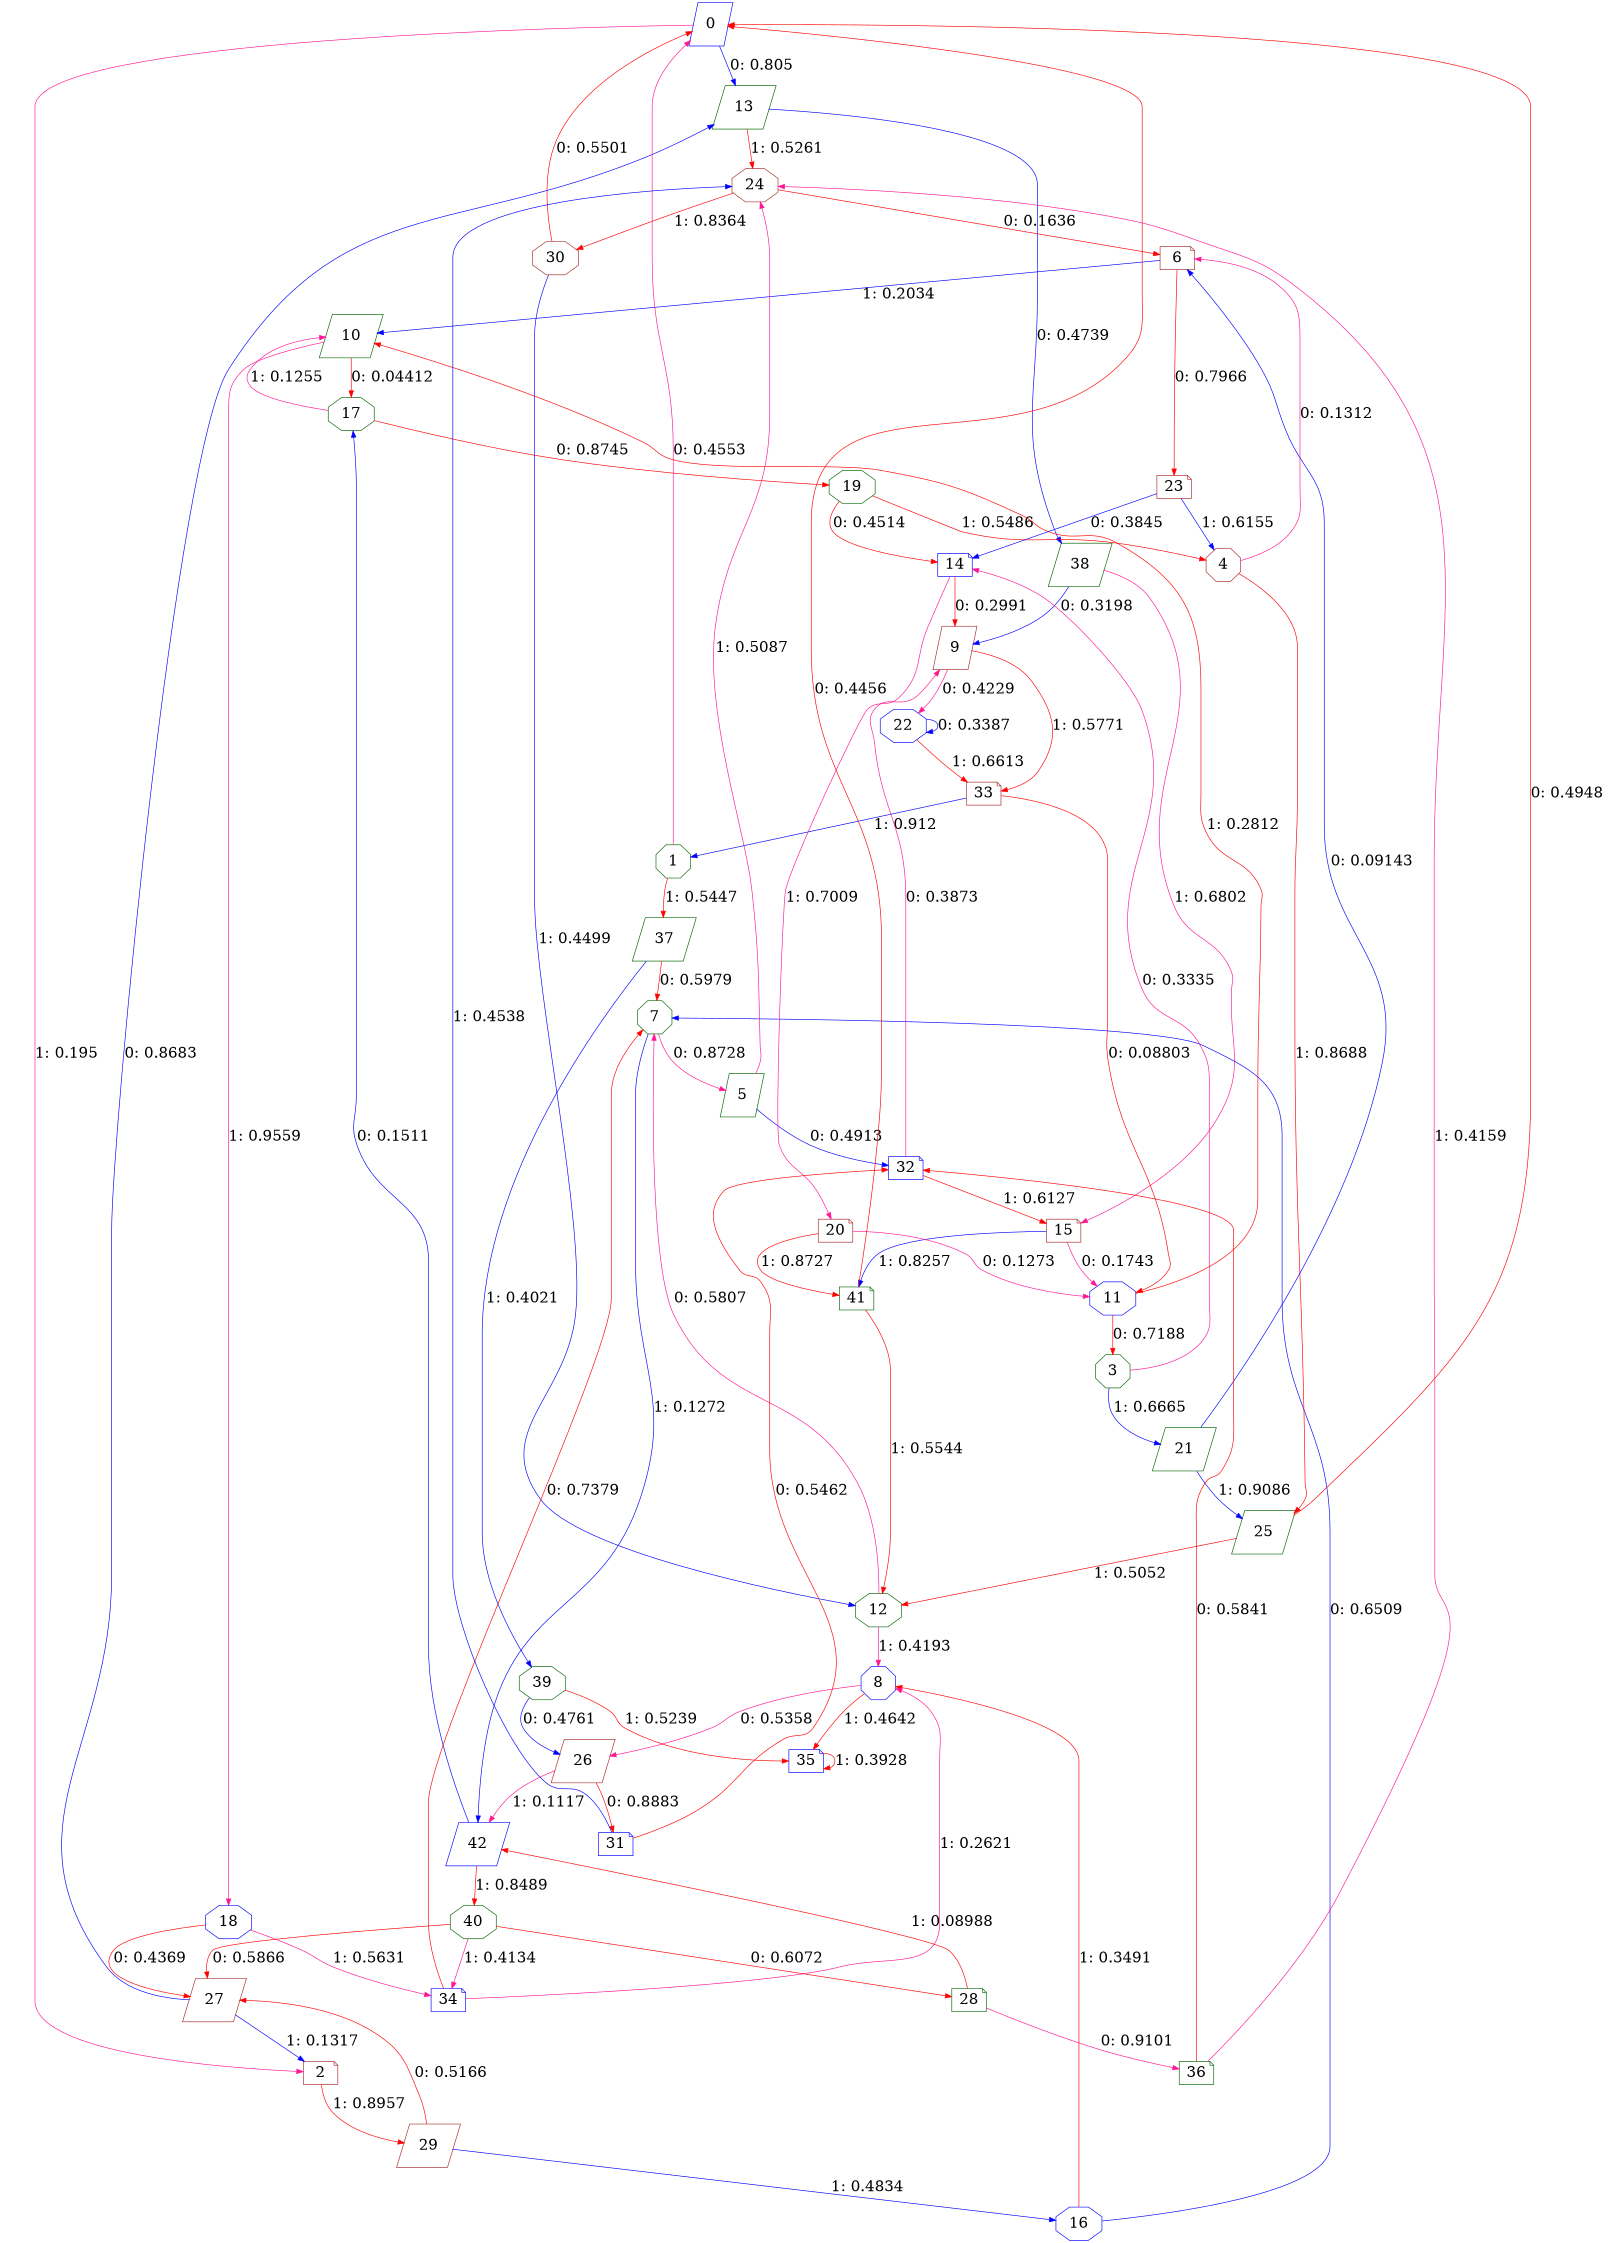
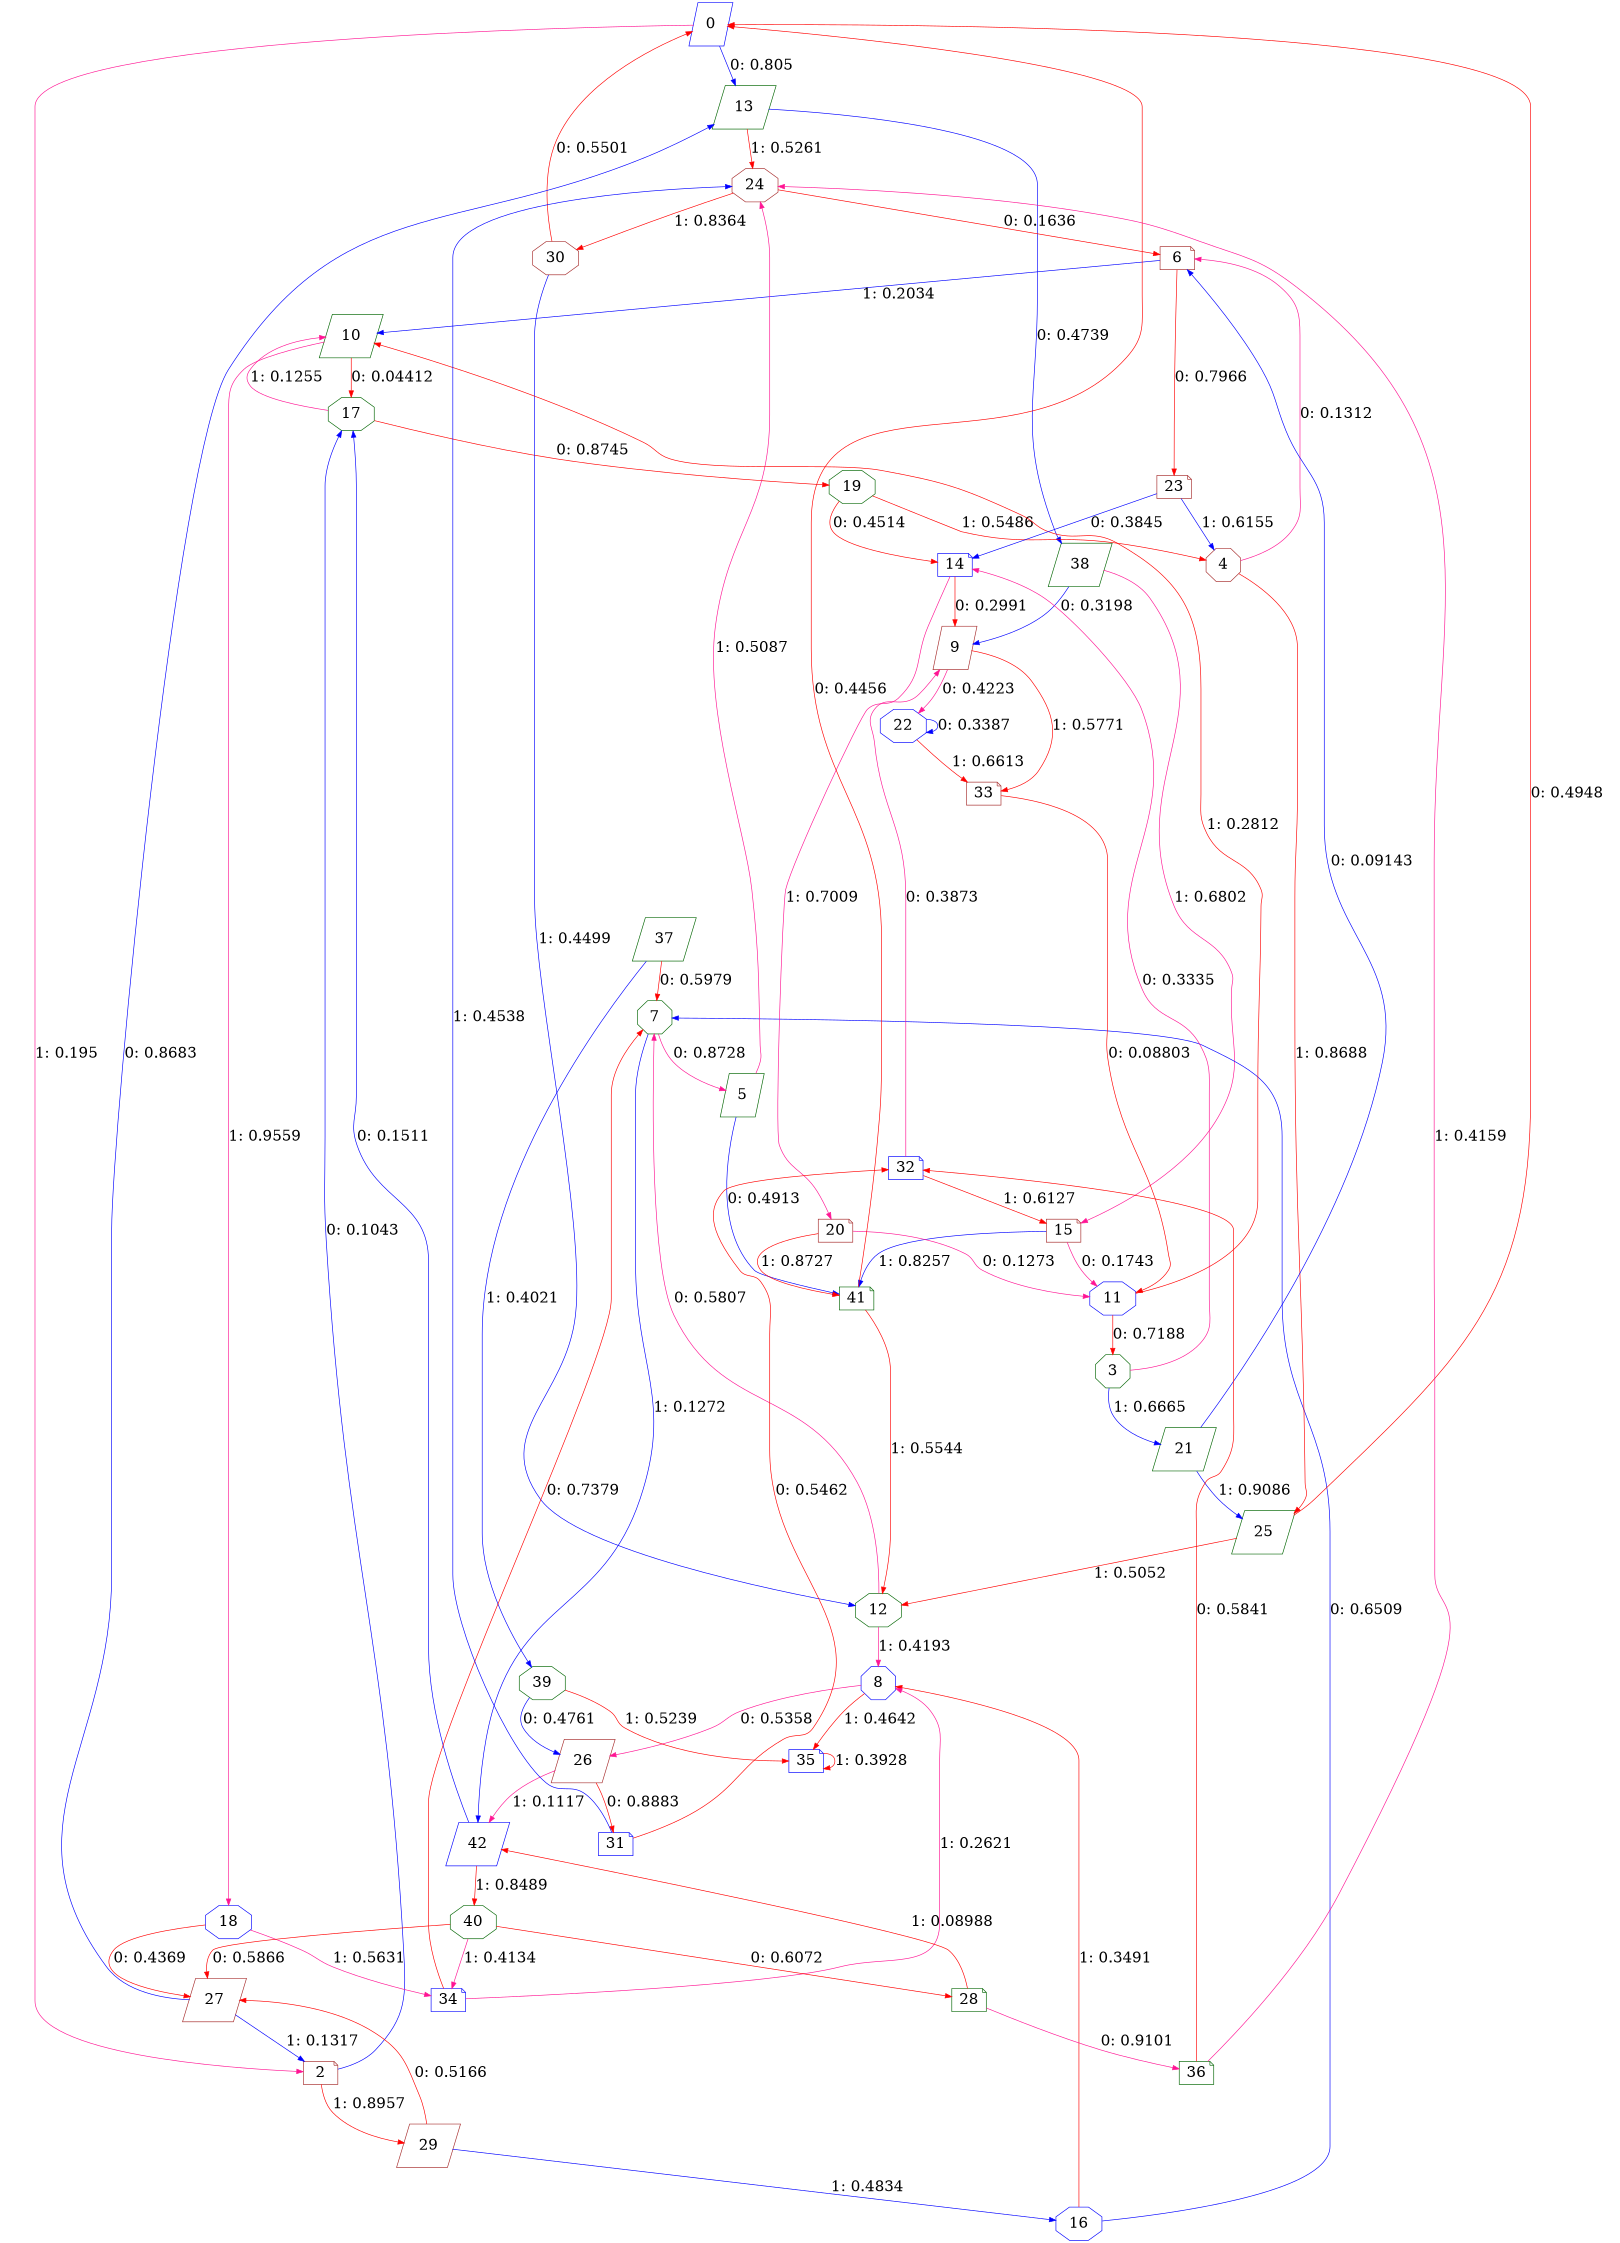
edge "9" -> "22": label "0: 0.4229   " -> "0: 0.4223   "
node "1": removed
edge "5" -> "32": now "5" -> "41"
edge "2" -> "17": added, label "0: 0.1043"
